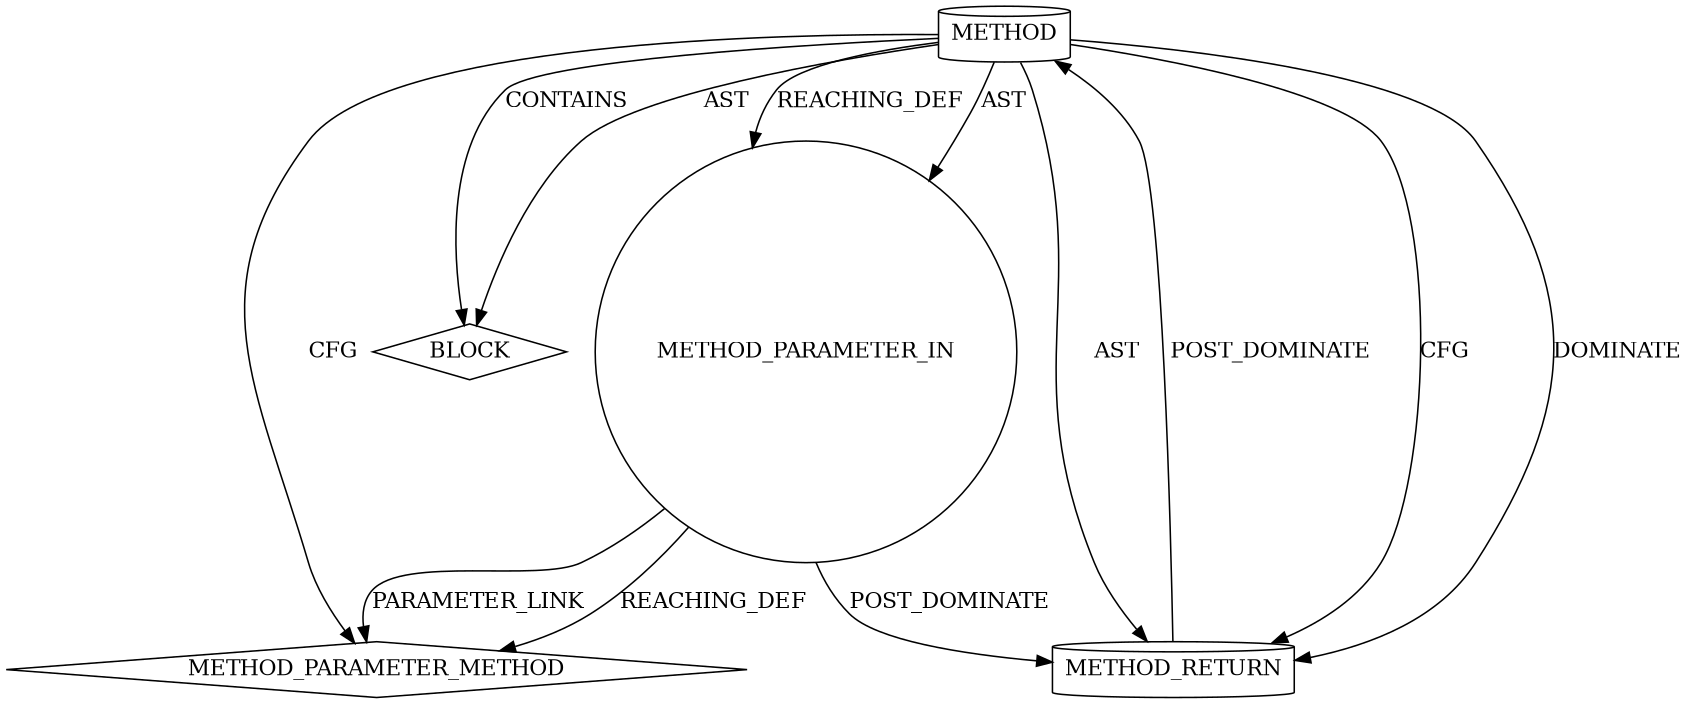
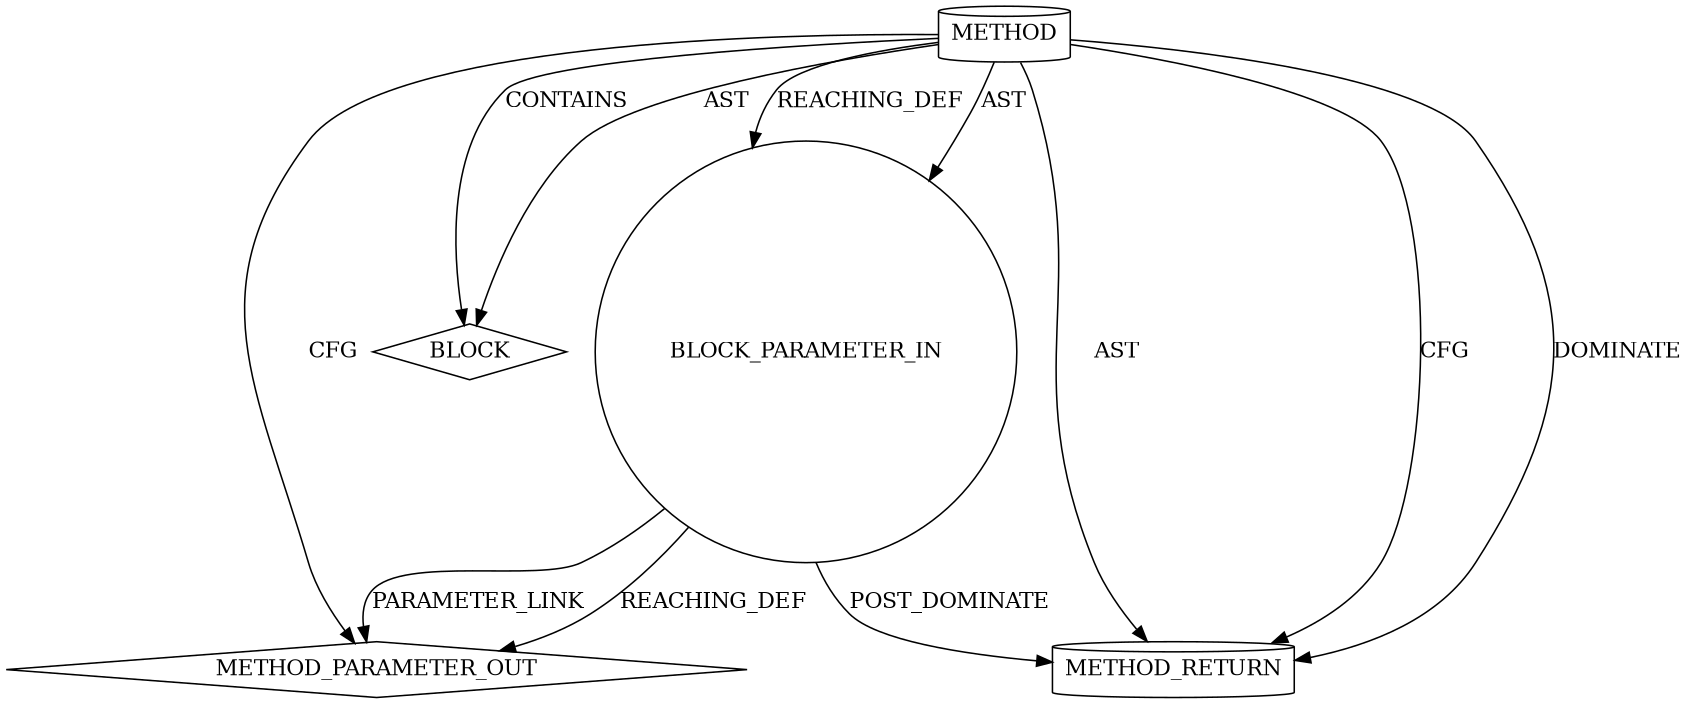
edge "METHOD_RETURN" -> "METHOD": removed, label "POST_DOMINATE"
node "METHOD_PARAMETER_IN": label "METHOD_PARAMETER_IN" -> "BLOCK_PARAMETER_IN"
node "METHOD_PARAMETER_METHOD": label "METHOD_PARAMETER_METHOD" -> "METHOD_PARAMETER_OUT"
